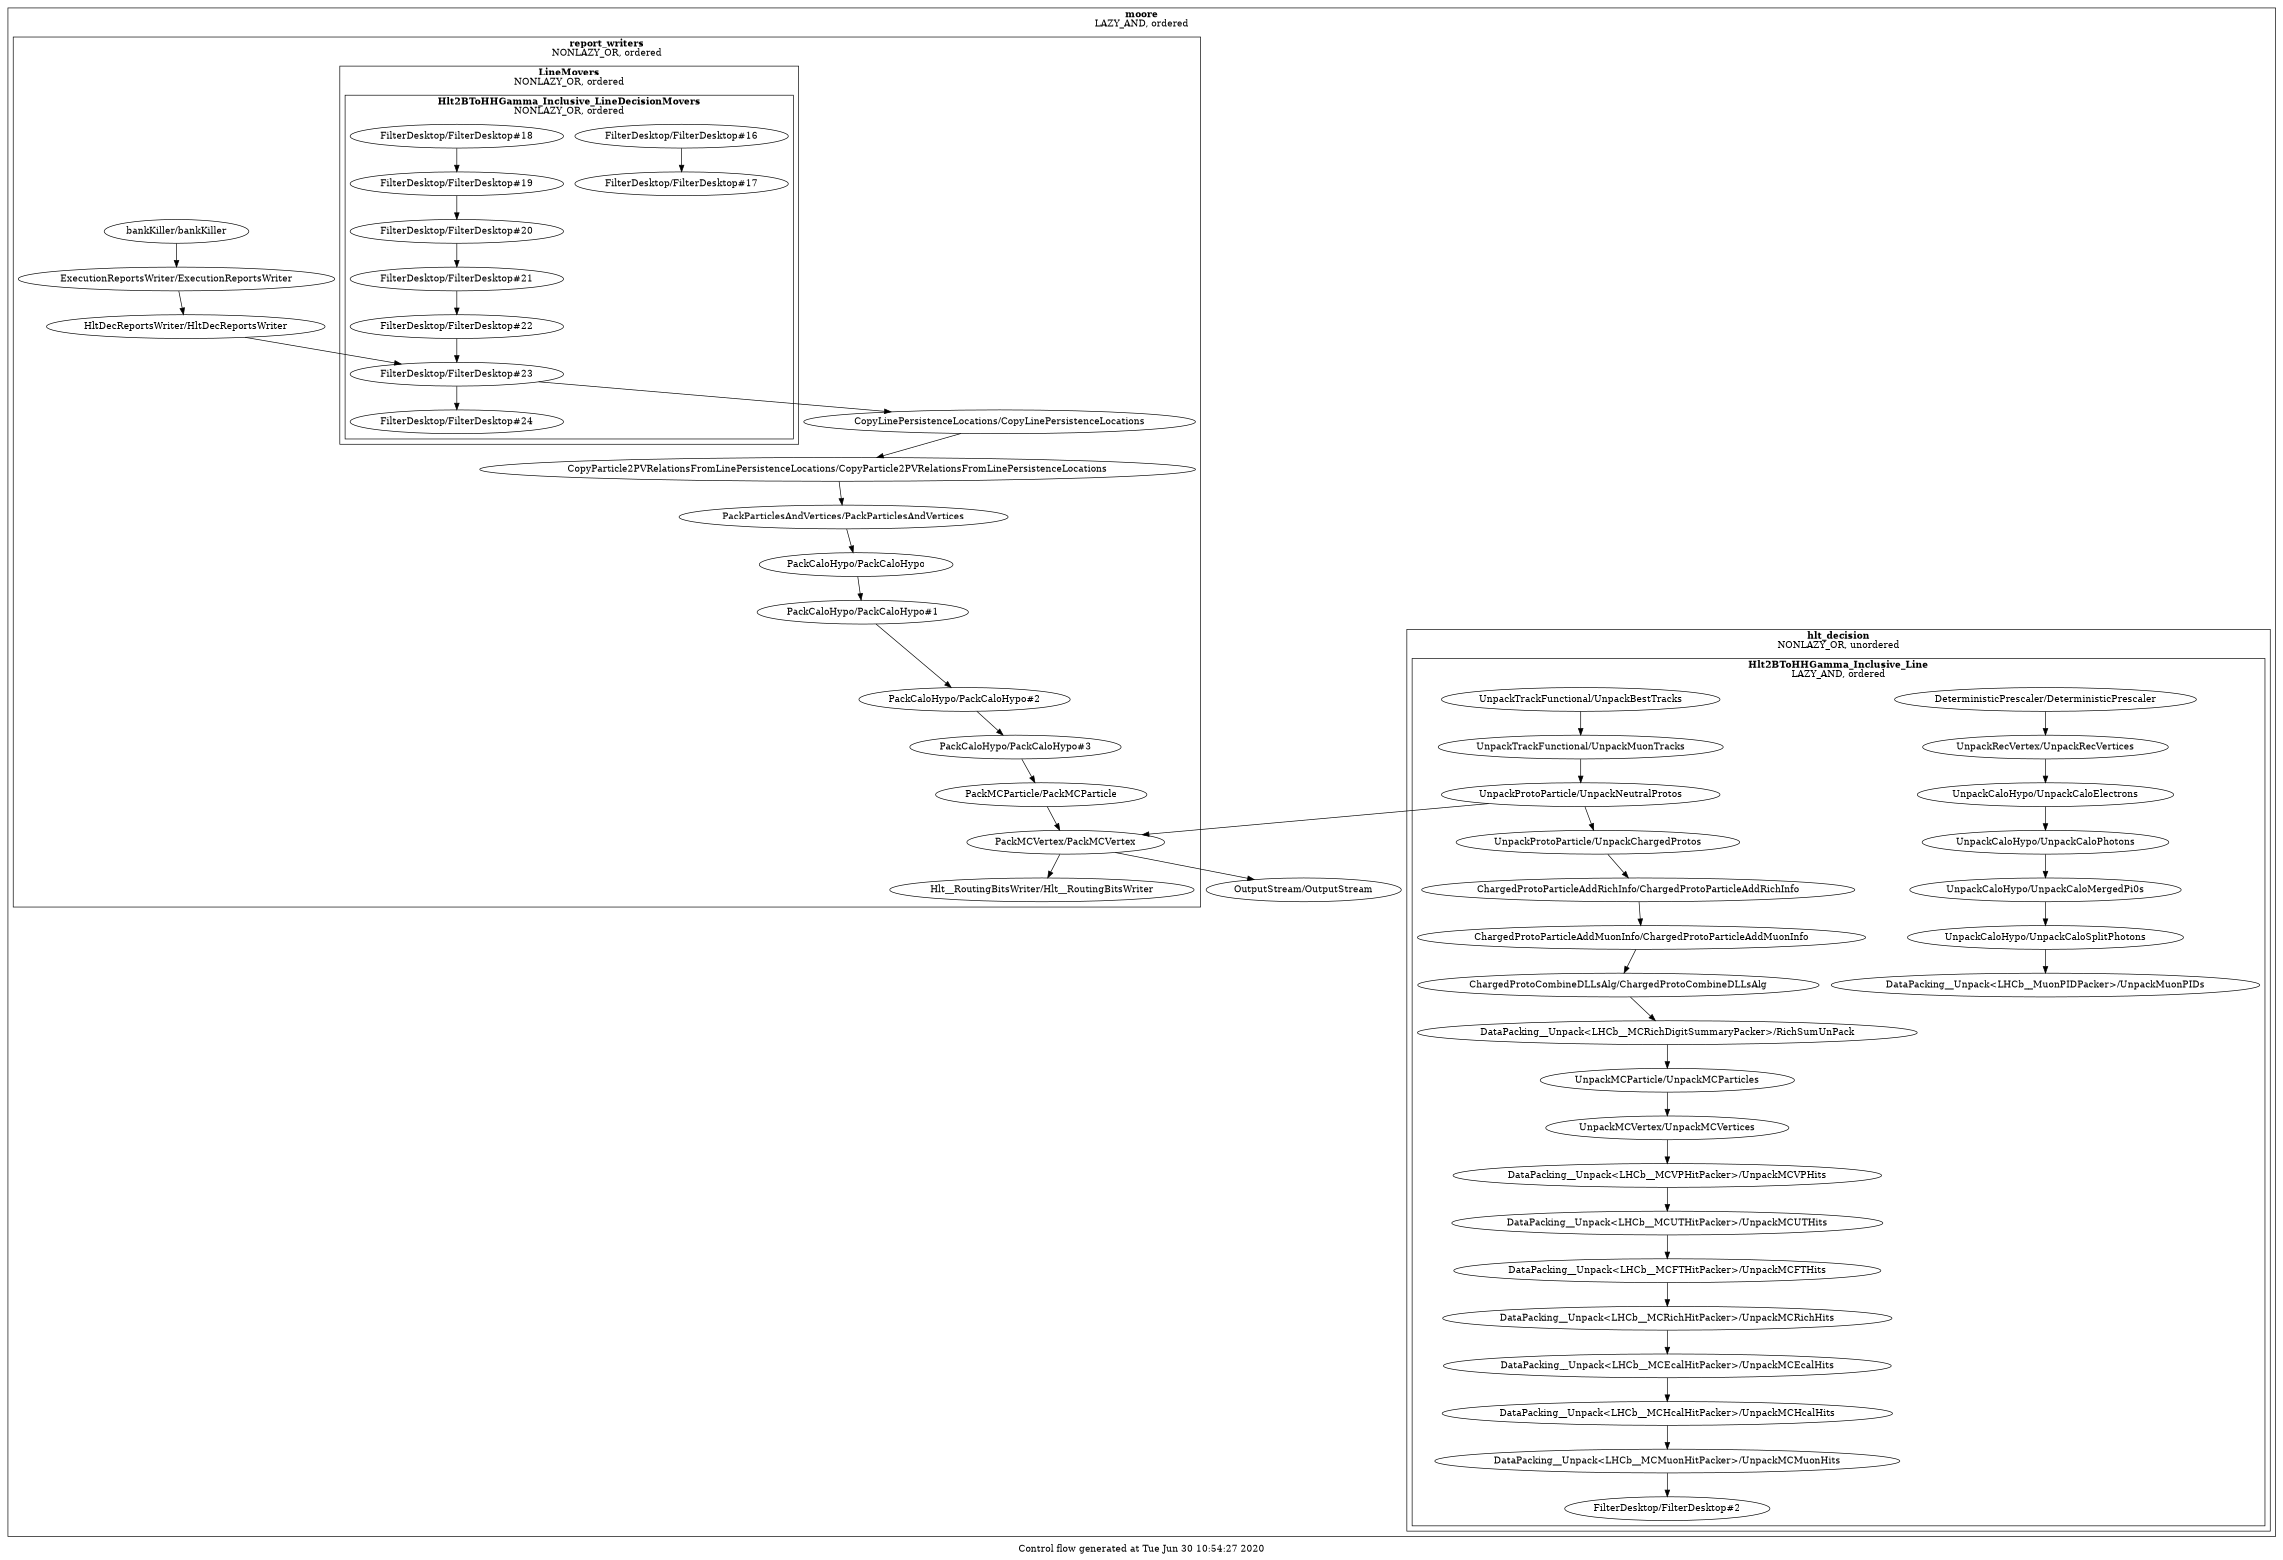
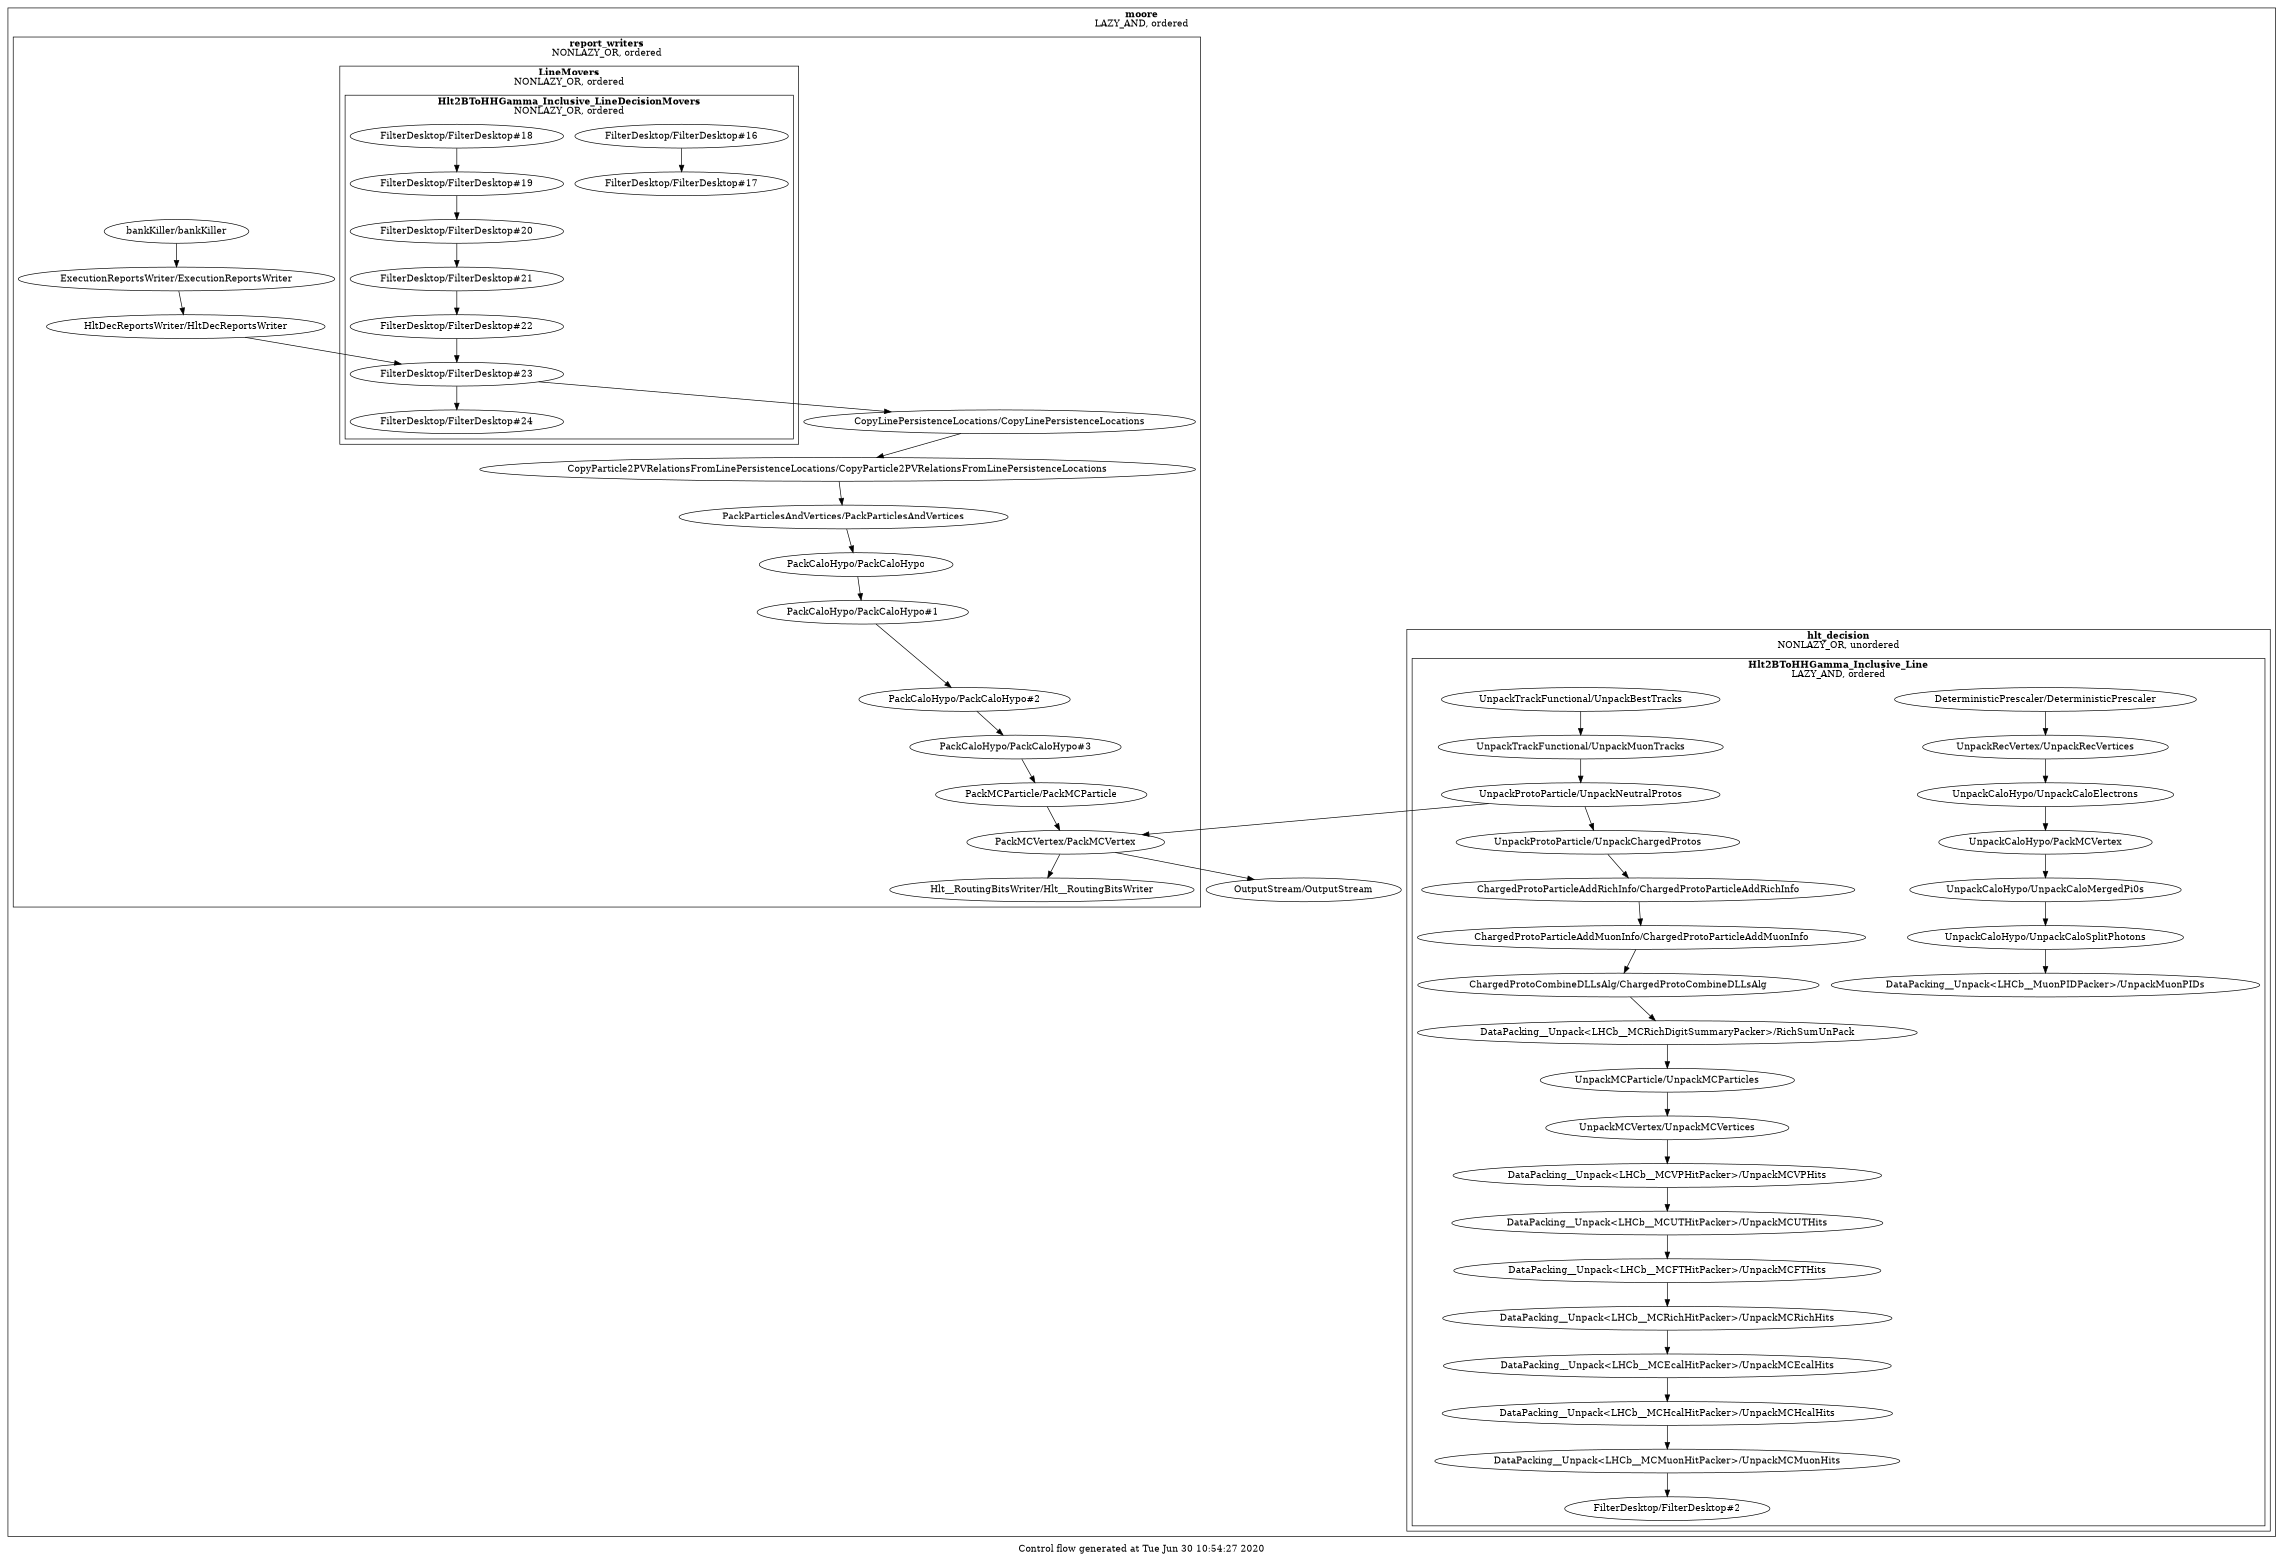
node "UnpackCaloHypo/UnpackCaloPhotons": label "UnpackCaloHypo/UnpackCaloPhotons" -> "UnpackCaloHypo/PackMCVertex"
